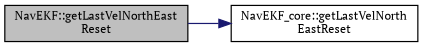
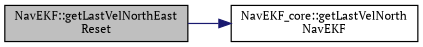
node "NavEKF_core::getLastVelNorth EastReset": label "NavEKF_core::getLastVelNorth EastReset" -> "NavEKF_core::getLastVelNorth NavEKF"
